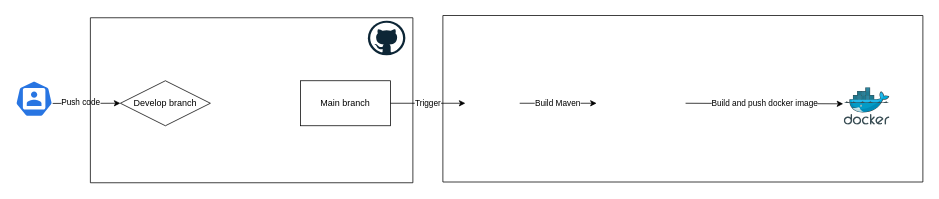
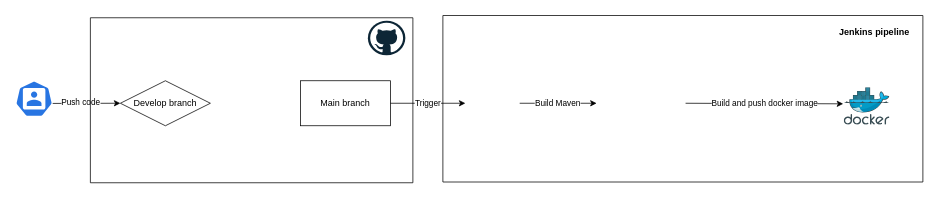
node "Jenkins pipeline": added
